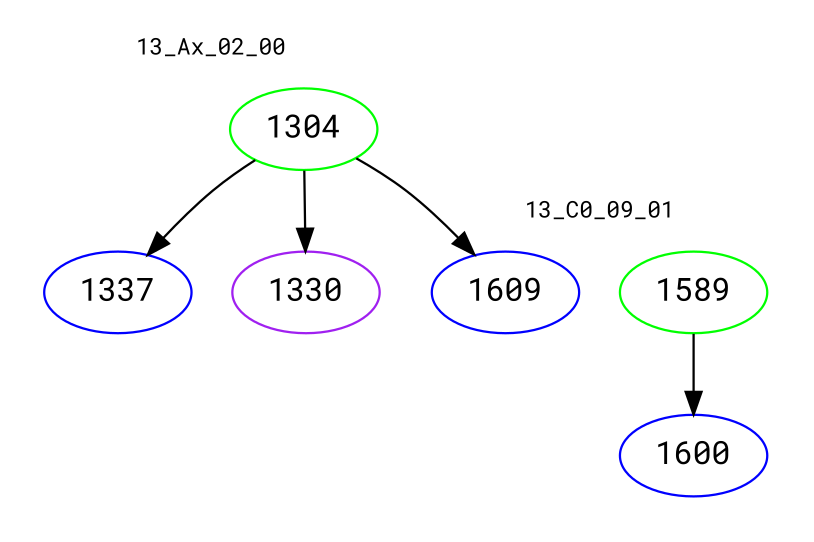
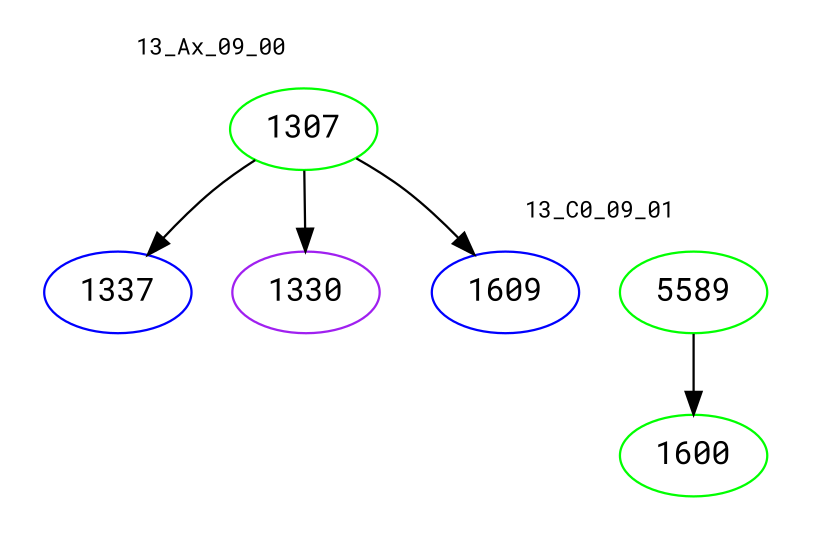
cluster "13_Ax_02_00": label "13_Ax_02_00" -> "13_Ax_09_00"
node "1304": label "1304" -> "1307"
node "1589": label "1589" -> "5589"
node "1600": color blue -> green
